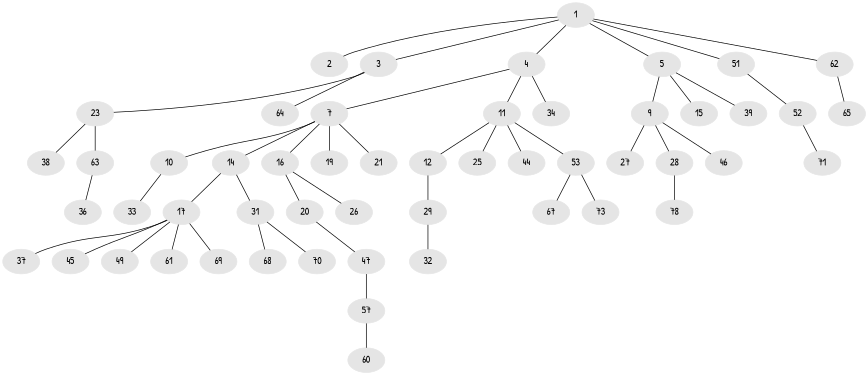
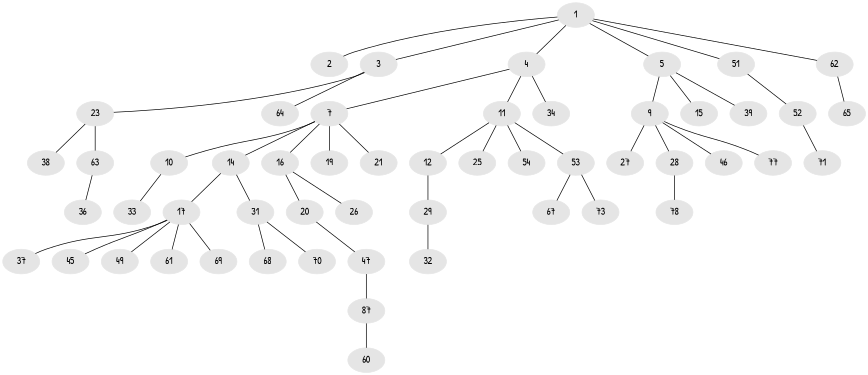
node "44": label "44" -> "54"
node "77": added
node "57": label "57" -> "87"
